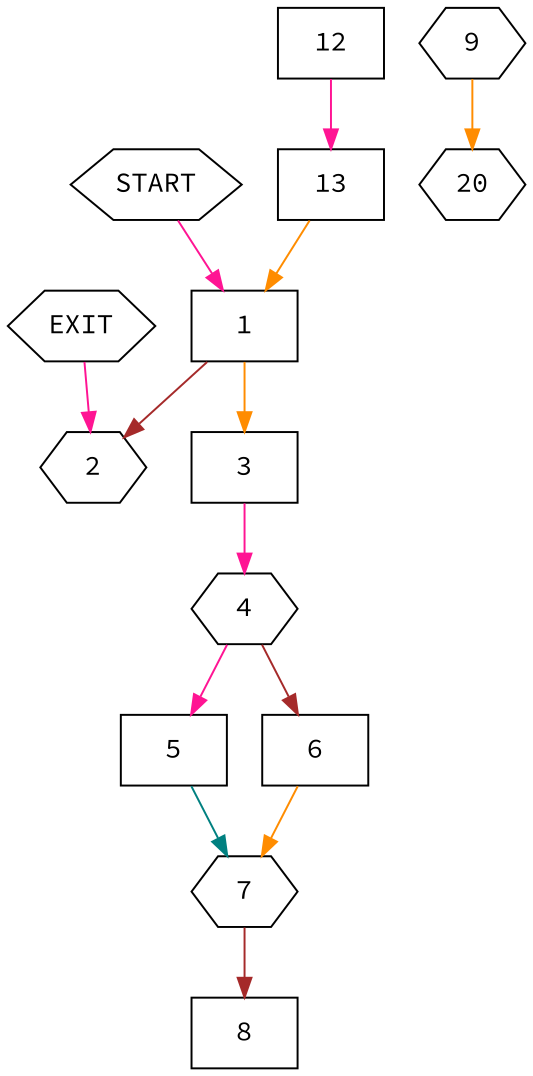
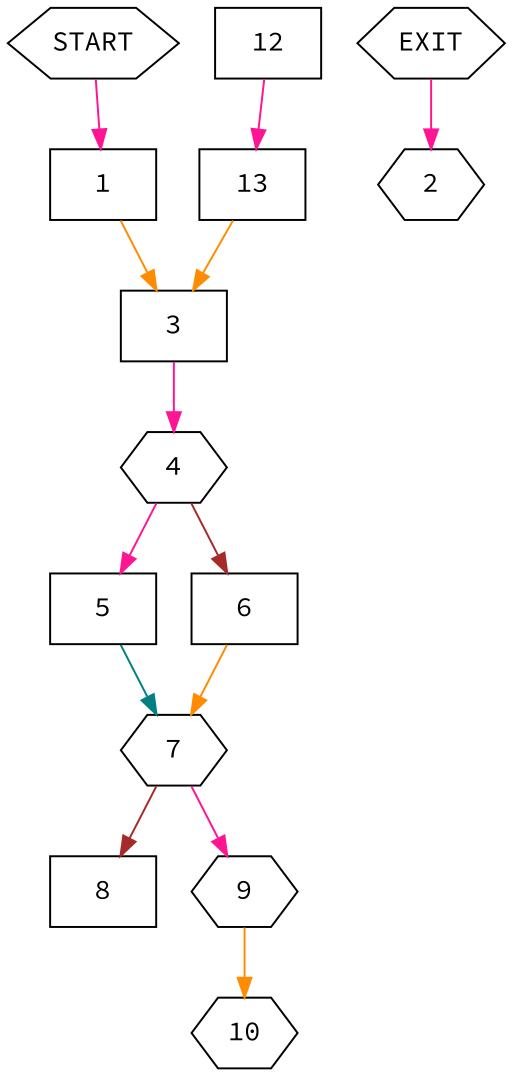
node "20": label "20" -> "10"
edge "13" -> "1": now "13" -> "3"
edge "1" -> "2": removed
edge "7" -> "9": added
